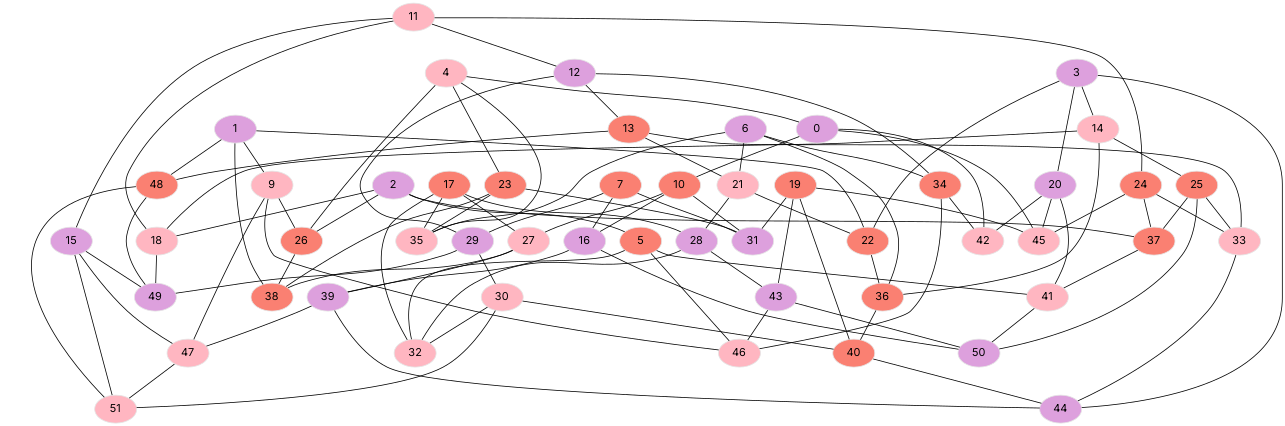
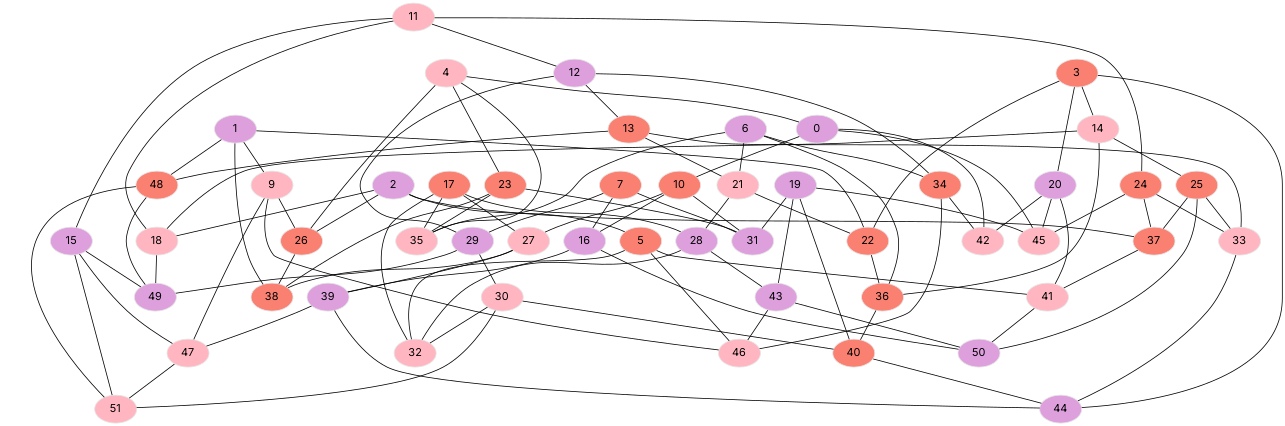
node "3": fillcolor plum -> salmon
node "19": fillcolor salmon -> plum
